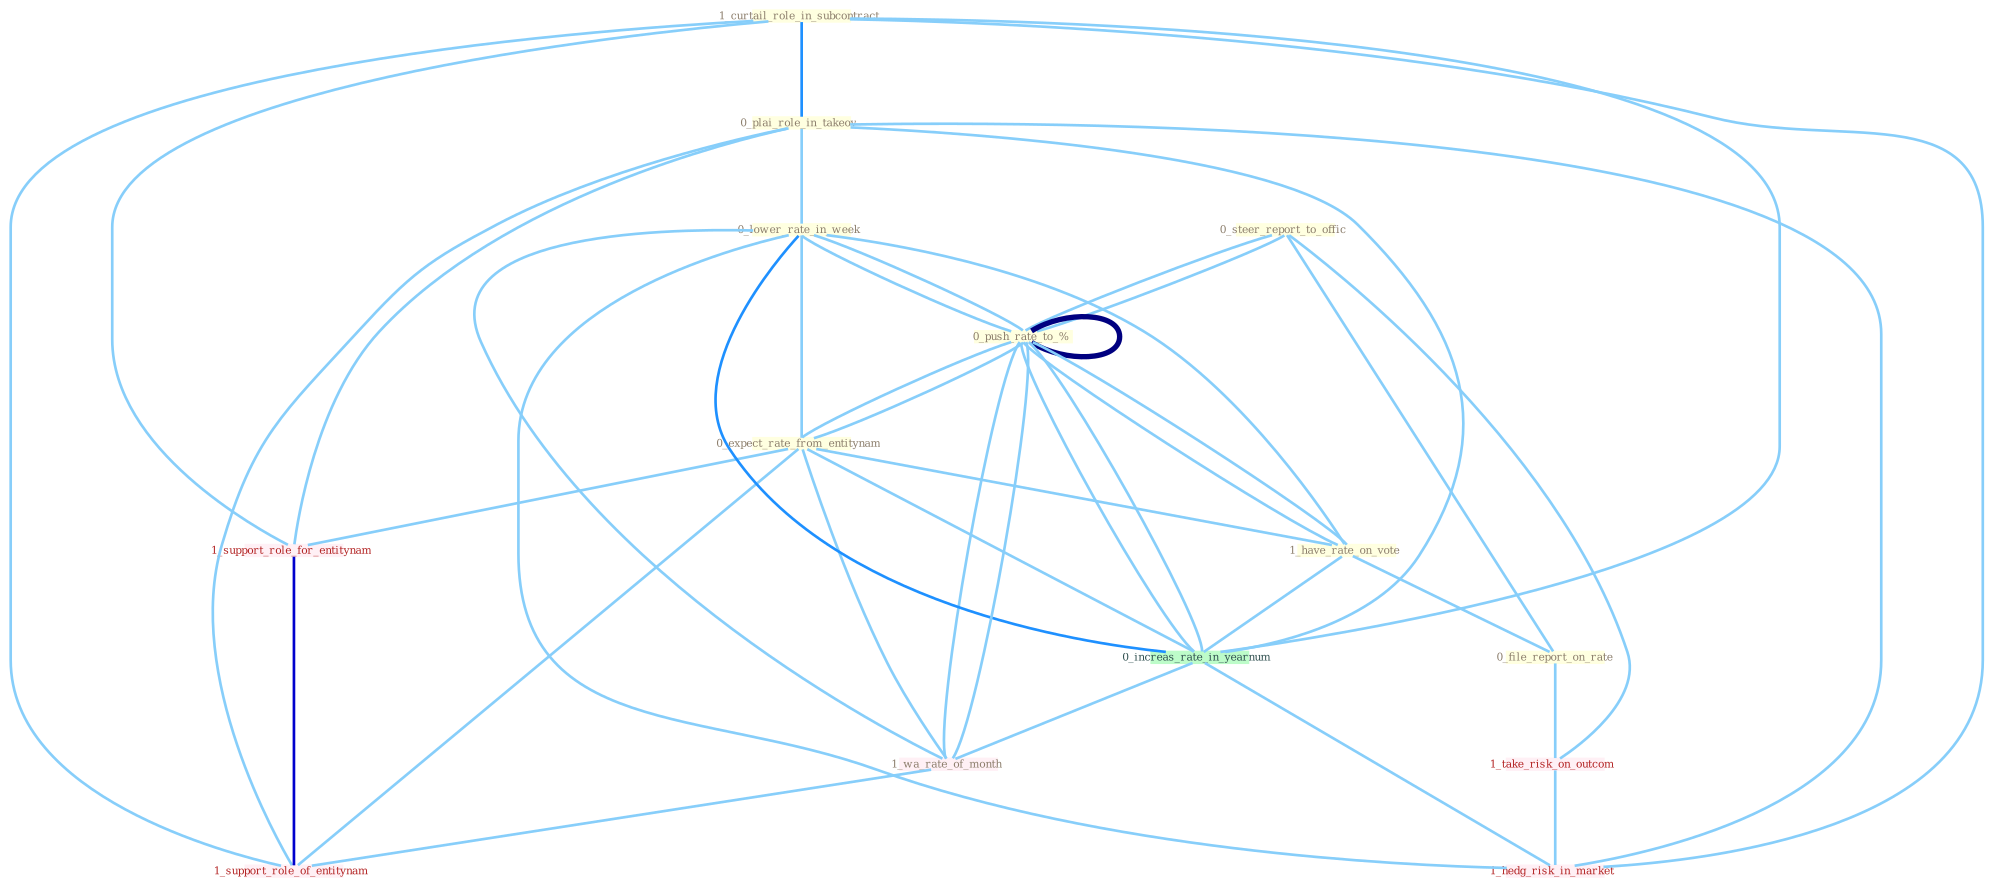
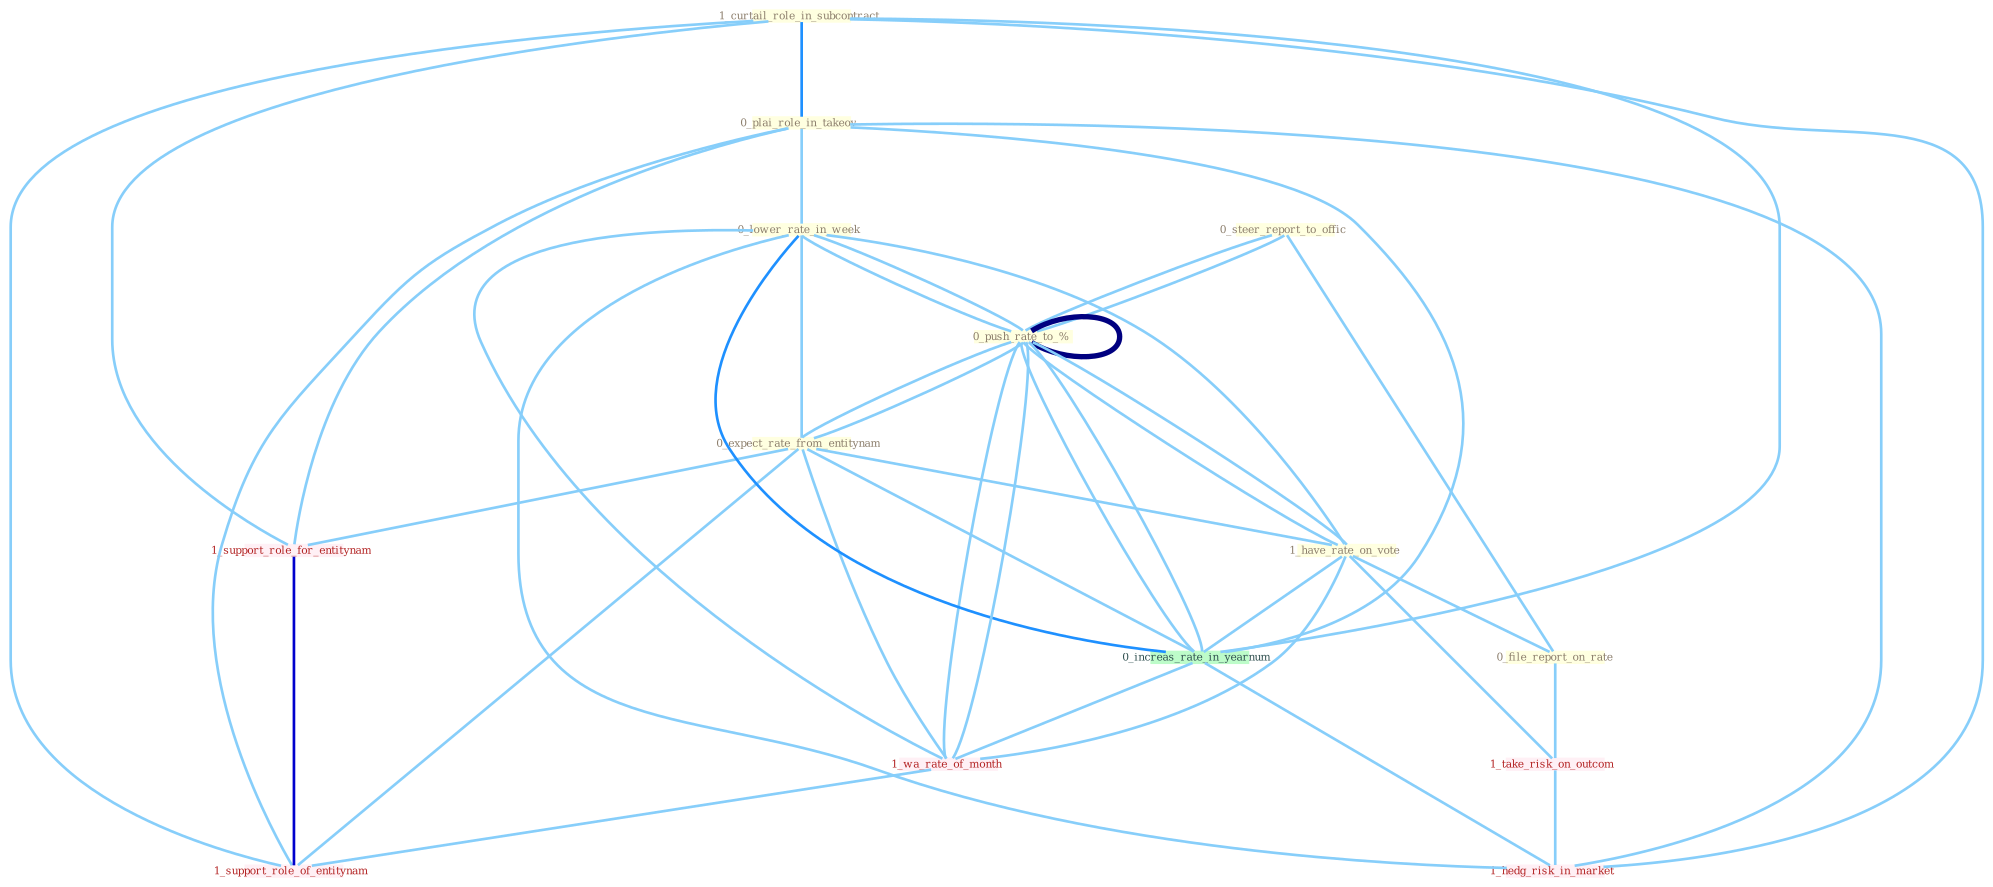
edge "0_steer_report_to_offic" -- "1_take_risk_on_outcom": now "1_have_rate_on_vote" -- "1_take_risk_on_outcom"
edge "1_have_rate_on_vote" -- "1_wa_rate_of_month": added
node "1_wa_rate_of_month": fontcolor #8b7d6b -> #b22222
